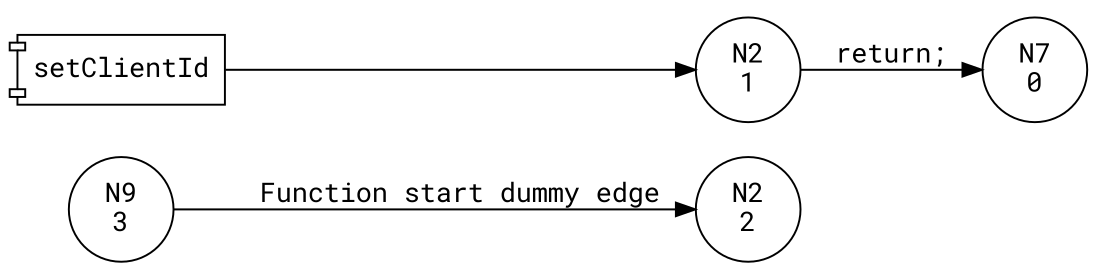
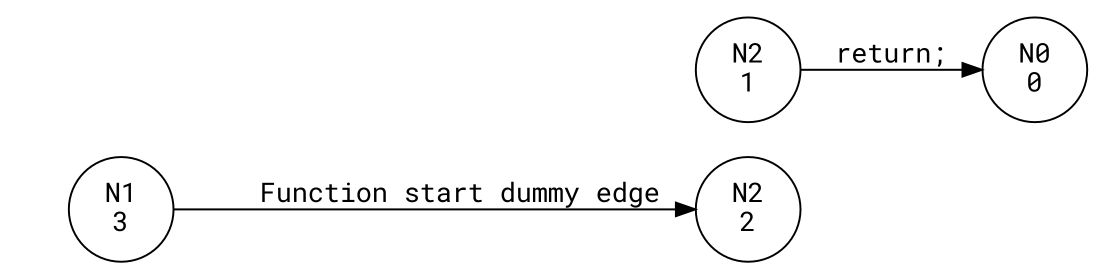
node "setClientId": removed
node "N7 0": label "N7 0" -> "N0 0"
node "N9 3": label "N9 3" -> "N1 3"
